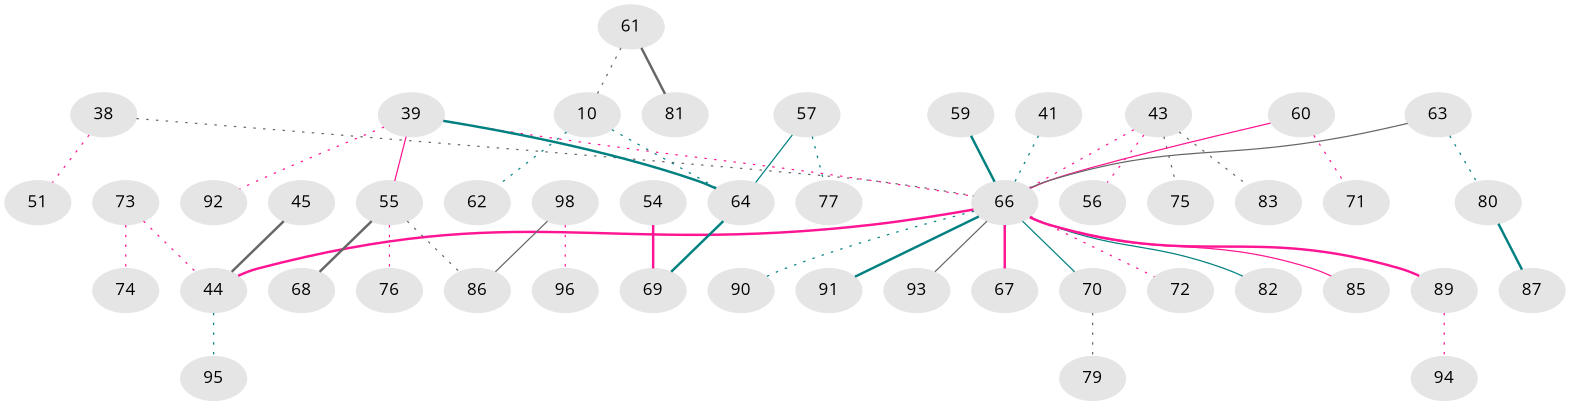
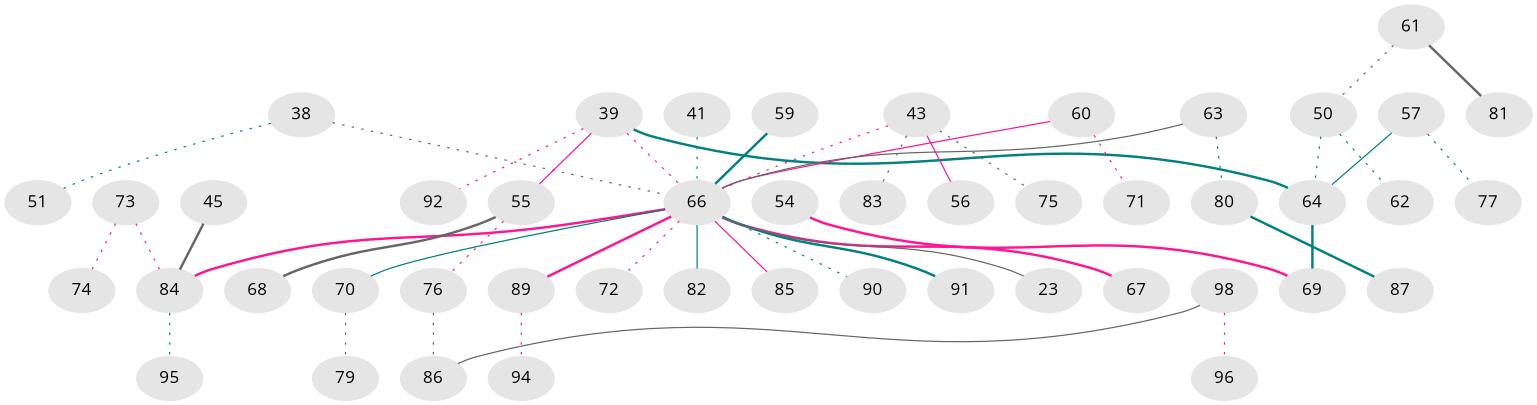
node "10": label "10" -> "50"
edge "43" -- "56": style dotted -> solid
edge "38" -- "51": color deeppink -> teal
edge "55" -- "86": now "76" -- "86"
node "44": label "44" -> "84"
node "93": label "93" -> "23"
